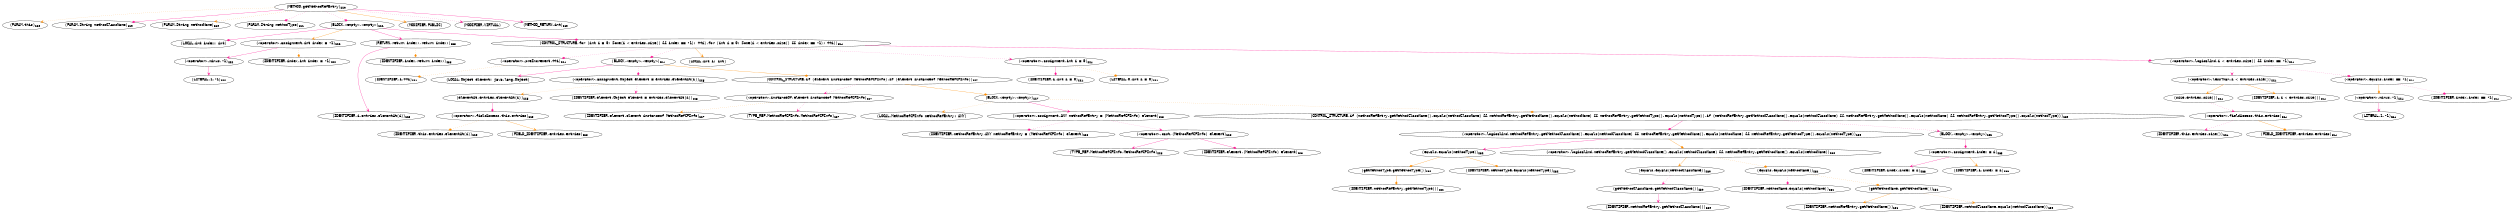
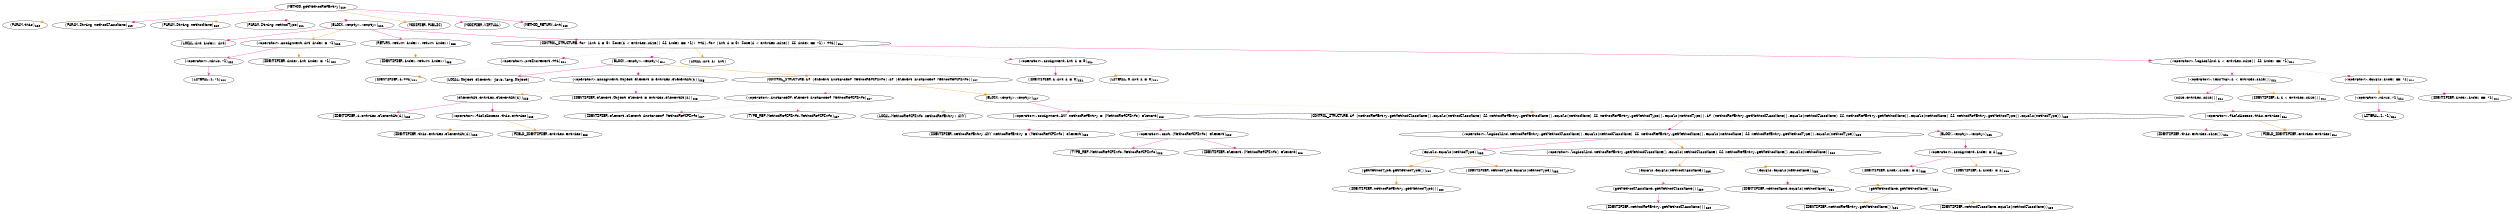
edge "(RETURN,return index;,return index;)" -> "(IDENTIFIER,i,entries.elementAt(i))": now "(elementAt,entries.elementAt(i))" -> "(IDENTIFIER,i,entries.elementAt(i))"
edge "(<operator>.lessThan,i < entries.size())" -> "(size,entries.size())": color darkorange -> deeppink
edge "(<operator>.instanceOf,element instanceof MethodRefCPInfo)" -> "(IDENTIFIER,element,element instanceof MethodRefCPInfo)": color darkorange -> deeppink
